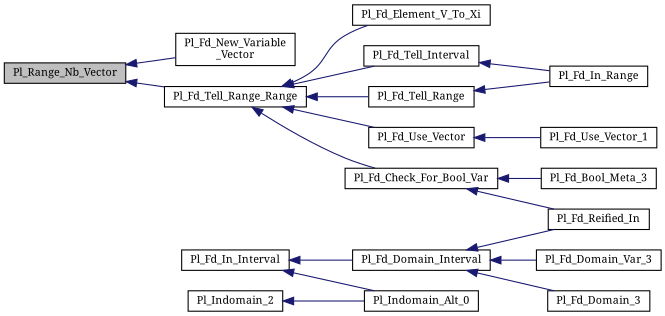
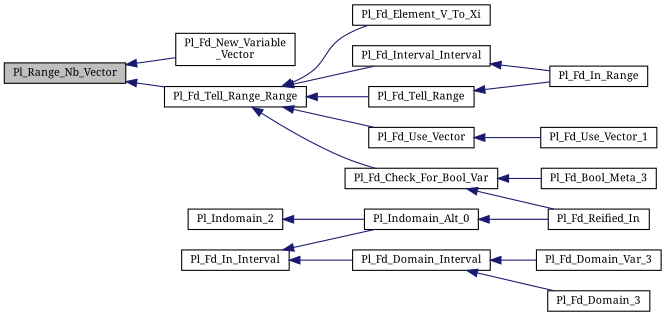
node "Pl_Fd_Tell_Interval": label "Pl_Fd_Tell_Interval" -> "Pl_Fd_Interval_Interval"
edge "Pl_Fd_Reified_In" -> "Pl_Fd_Domain_Interval": now "Pl_Fd_Reified_In" -> "Pl_Indomain_Alt_0"
